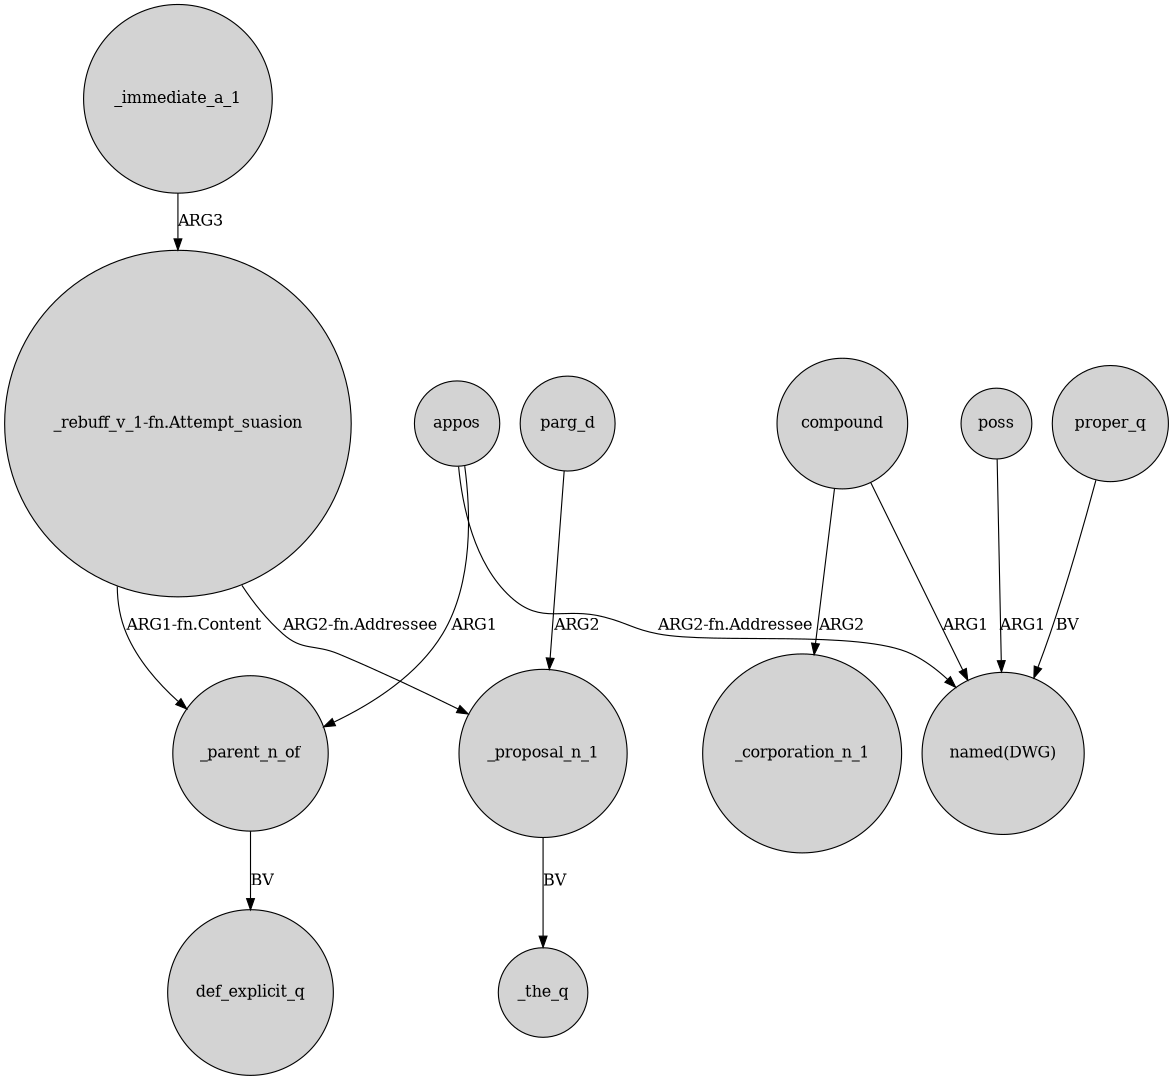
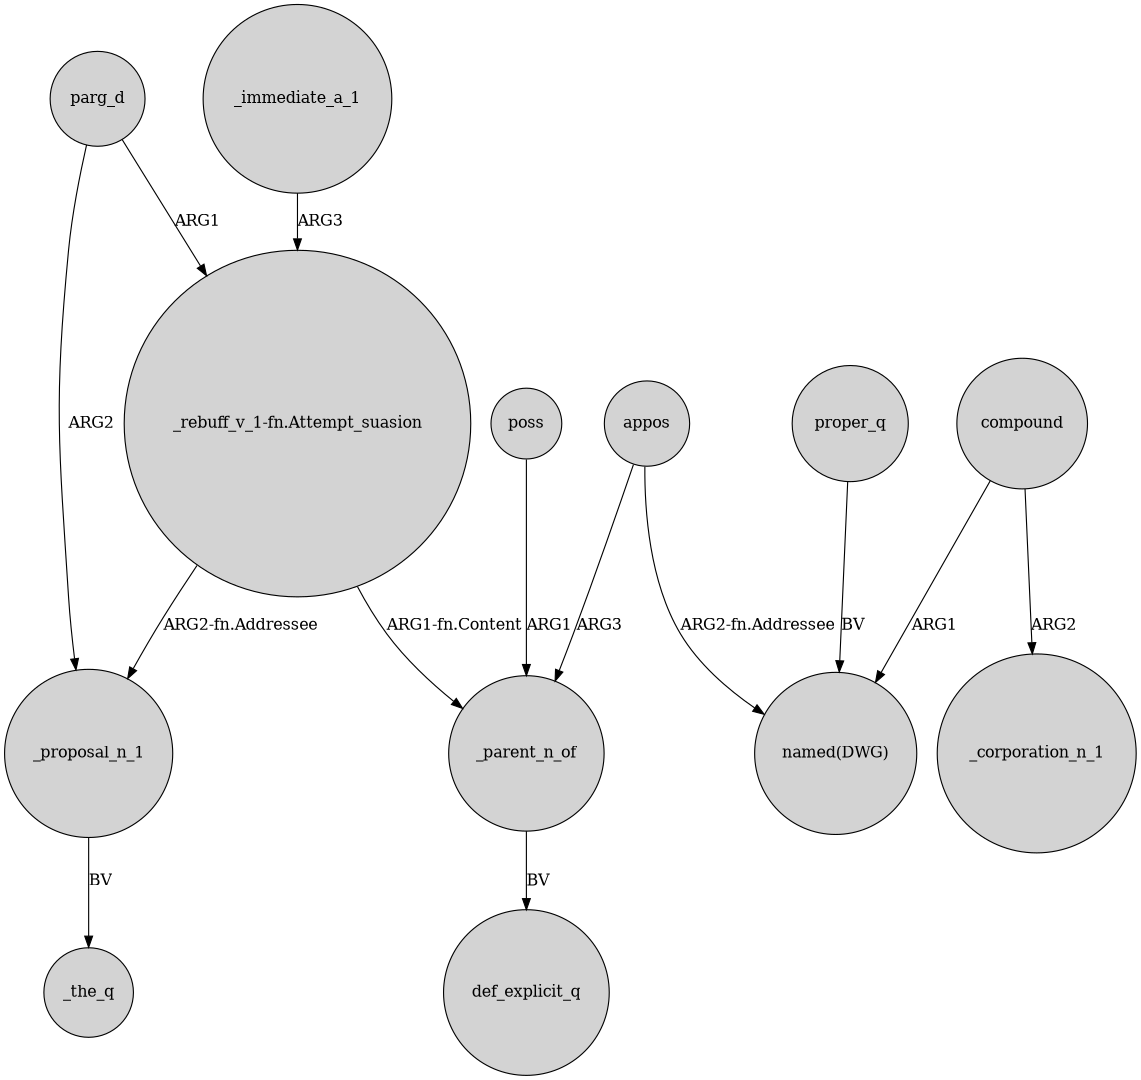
edge "parg_d" -> "_rebuff_v_1-fn.Attempt_suasion": added, label "ARG1"
edge "poss" -> "named(DWG)": now "poss" -> "_parent_n_of"
edge "appos" -> "_parent_n_of": label "ARG1" -> "ARG3"
